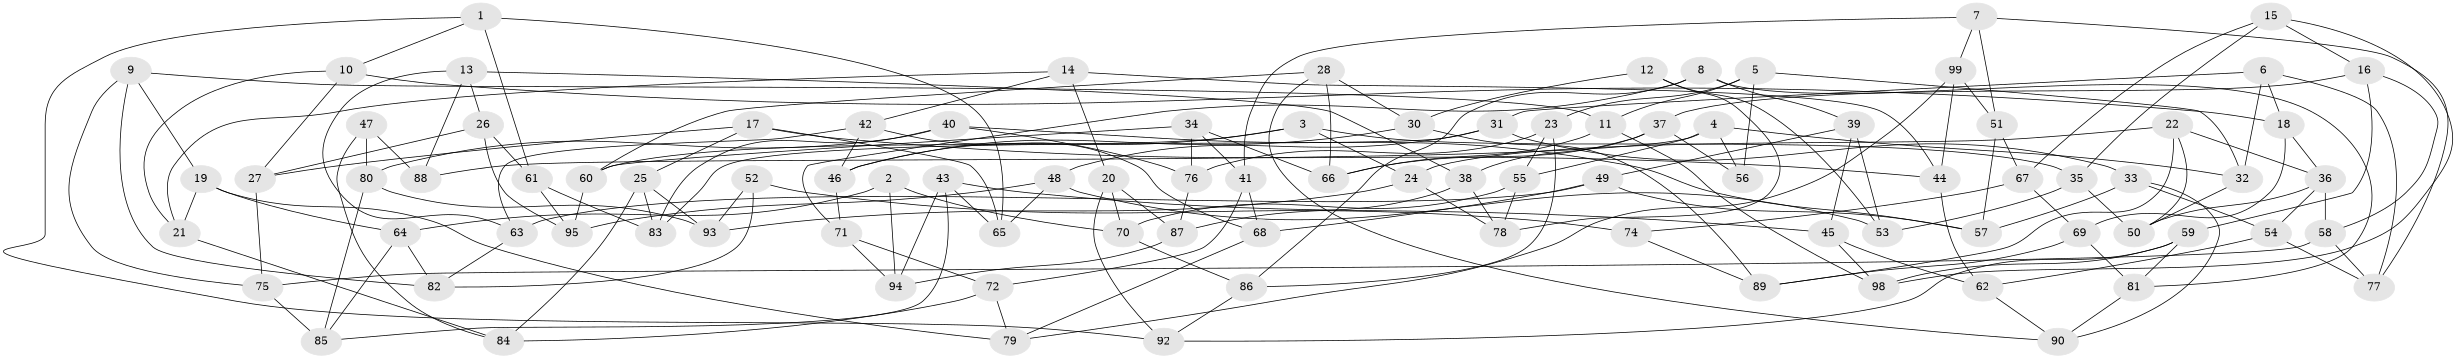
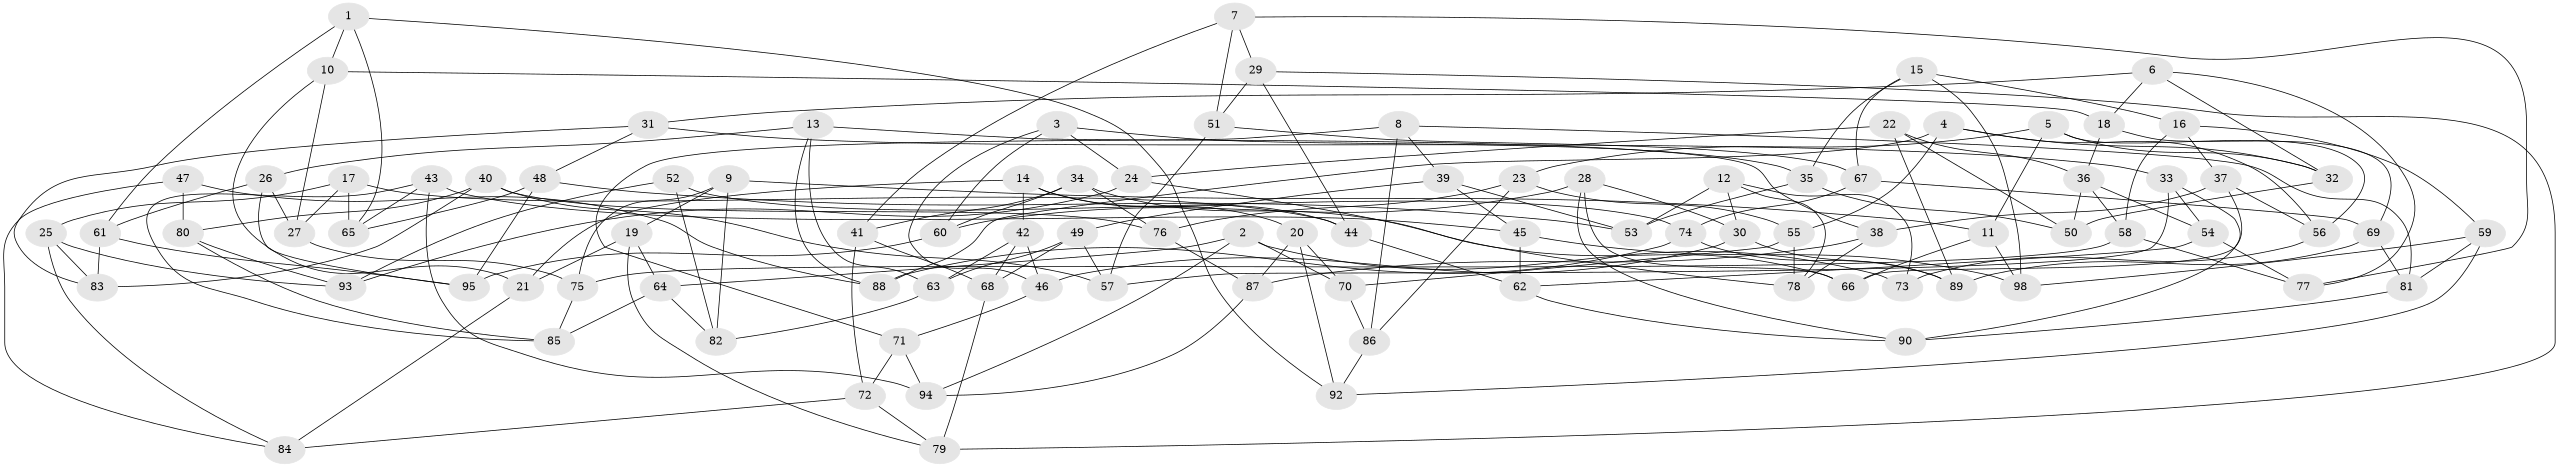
node "99": label "99" -> "29"
edge "74" -- "88": added
node "73": added
